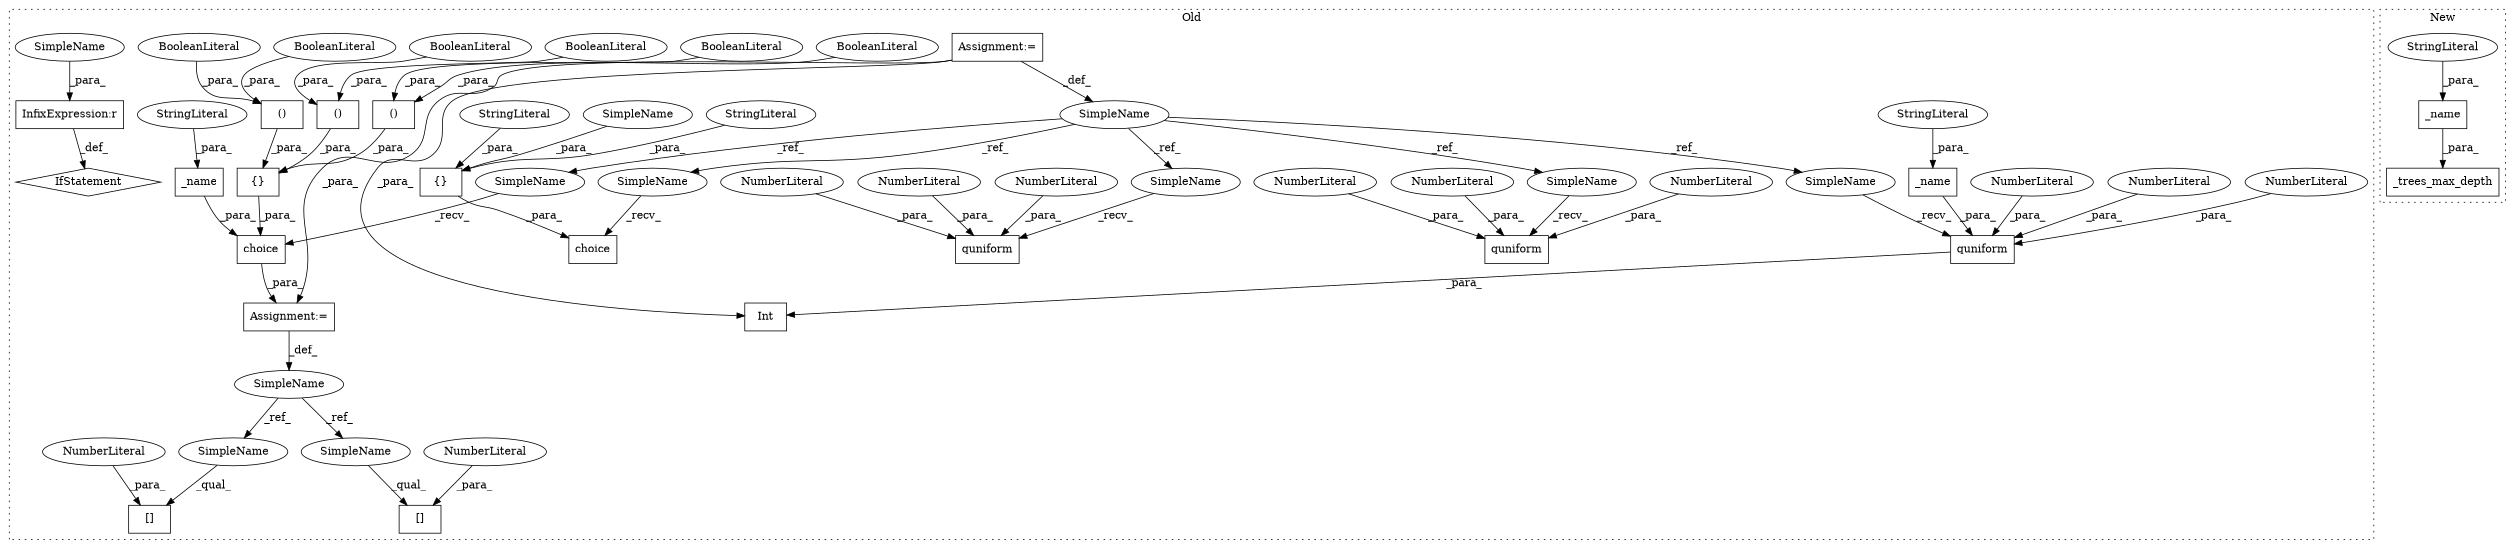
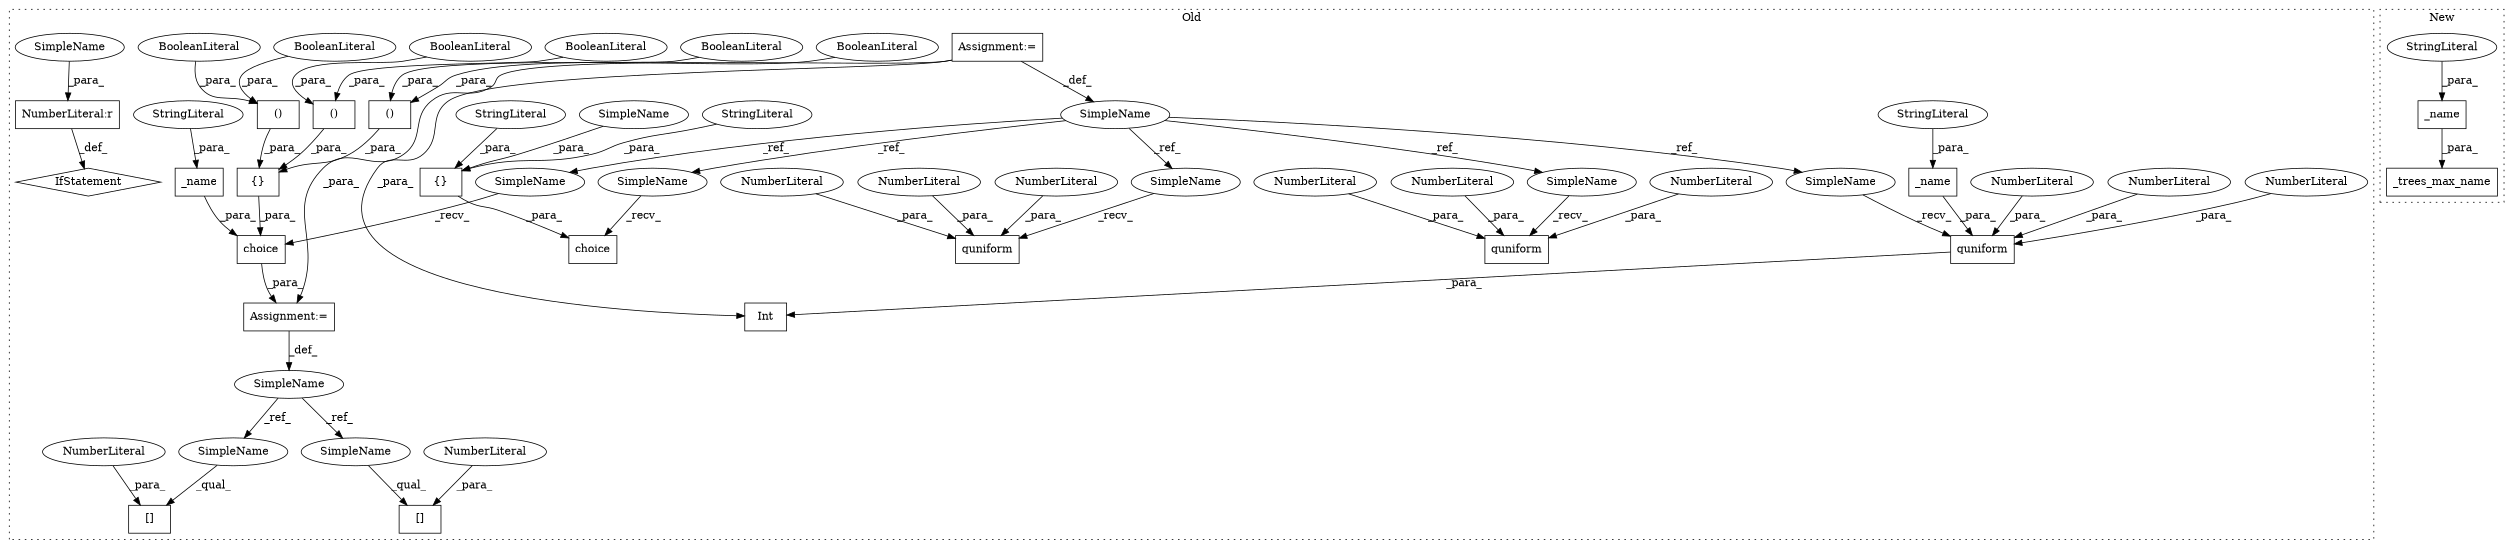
node "InfixExpression:r": label "InfixExpression:r" -> "NumberLiteral:r"
node "_trees_max_depth": label "_trees_max_depth" -> "_trees_max_name"
